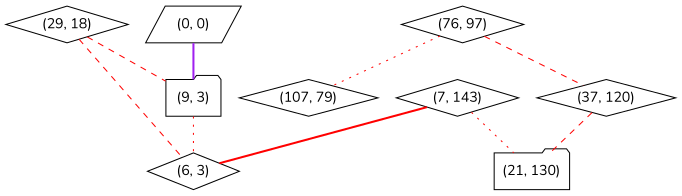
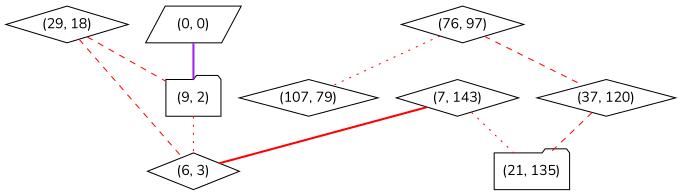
node "(9, 3)": label "(9, 3)" -> "(9, 2)"
node "(21, 130)": label "(21, 130)" -> "(21, 135)"
